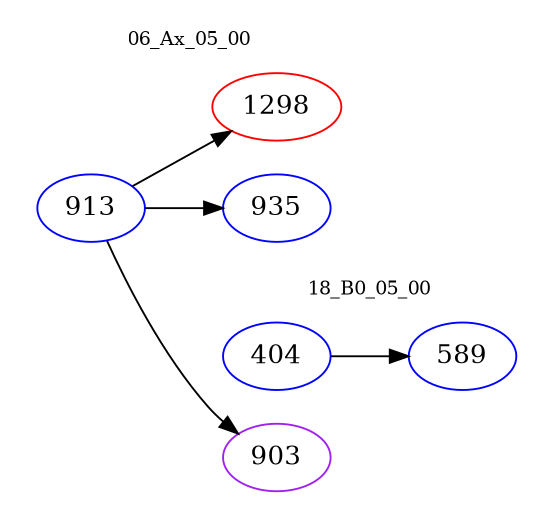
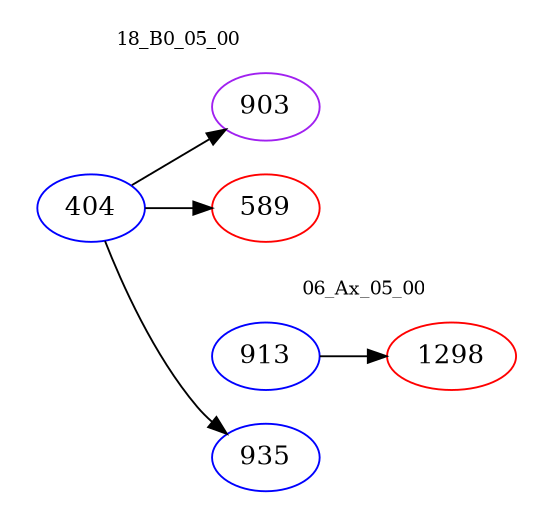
edge "913" -> "935": now "404" -> "935"
edge "913" -> "903": now "404" -> "903"
node "589": color blue -> red
